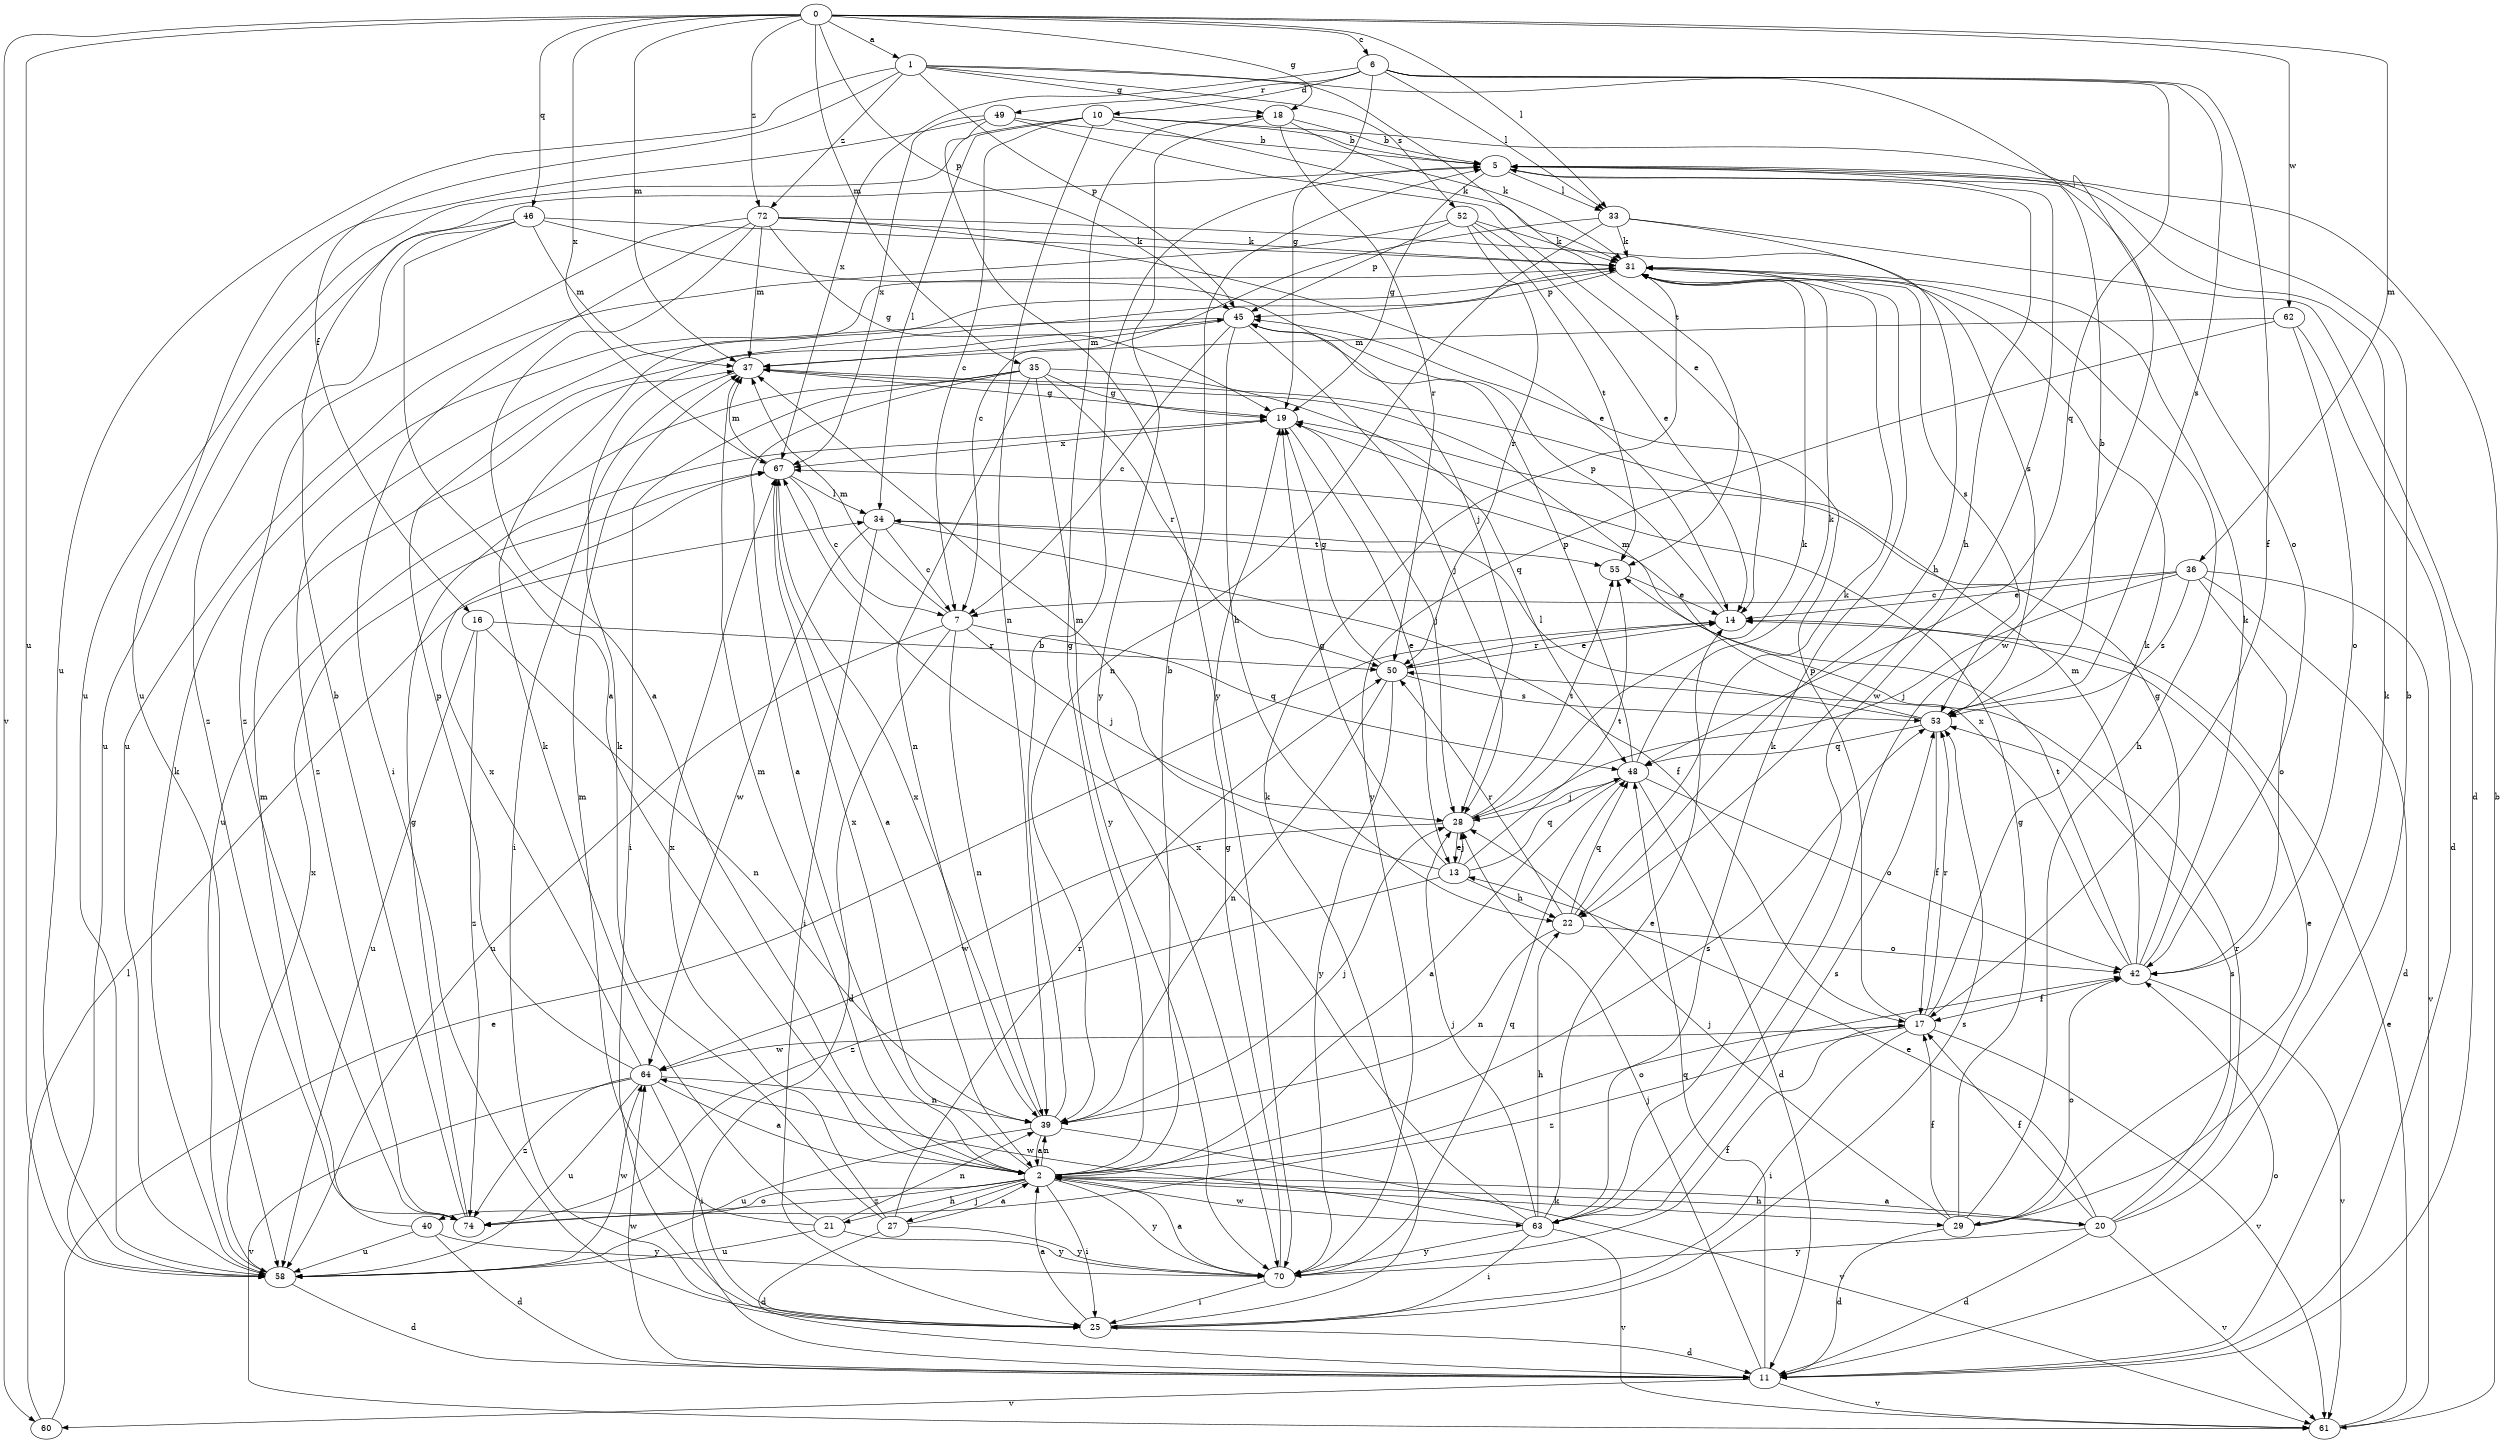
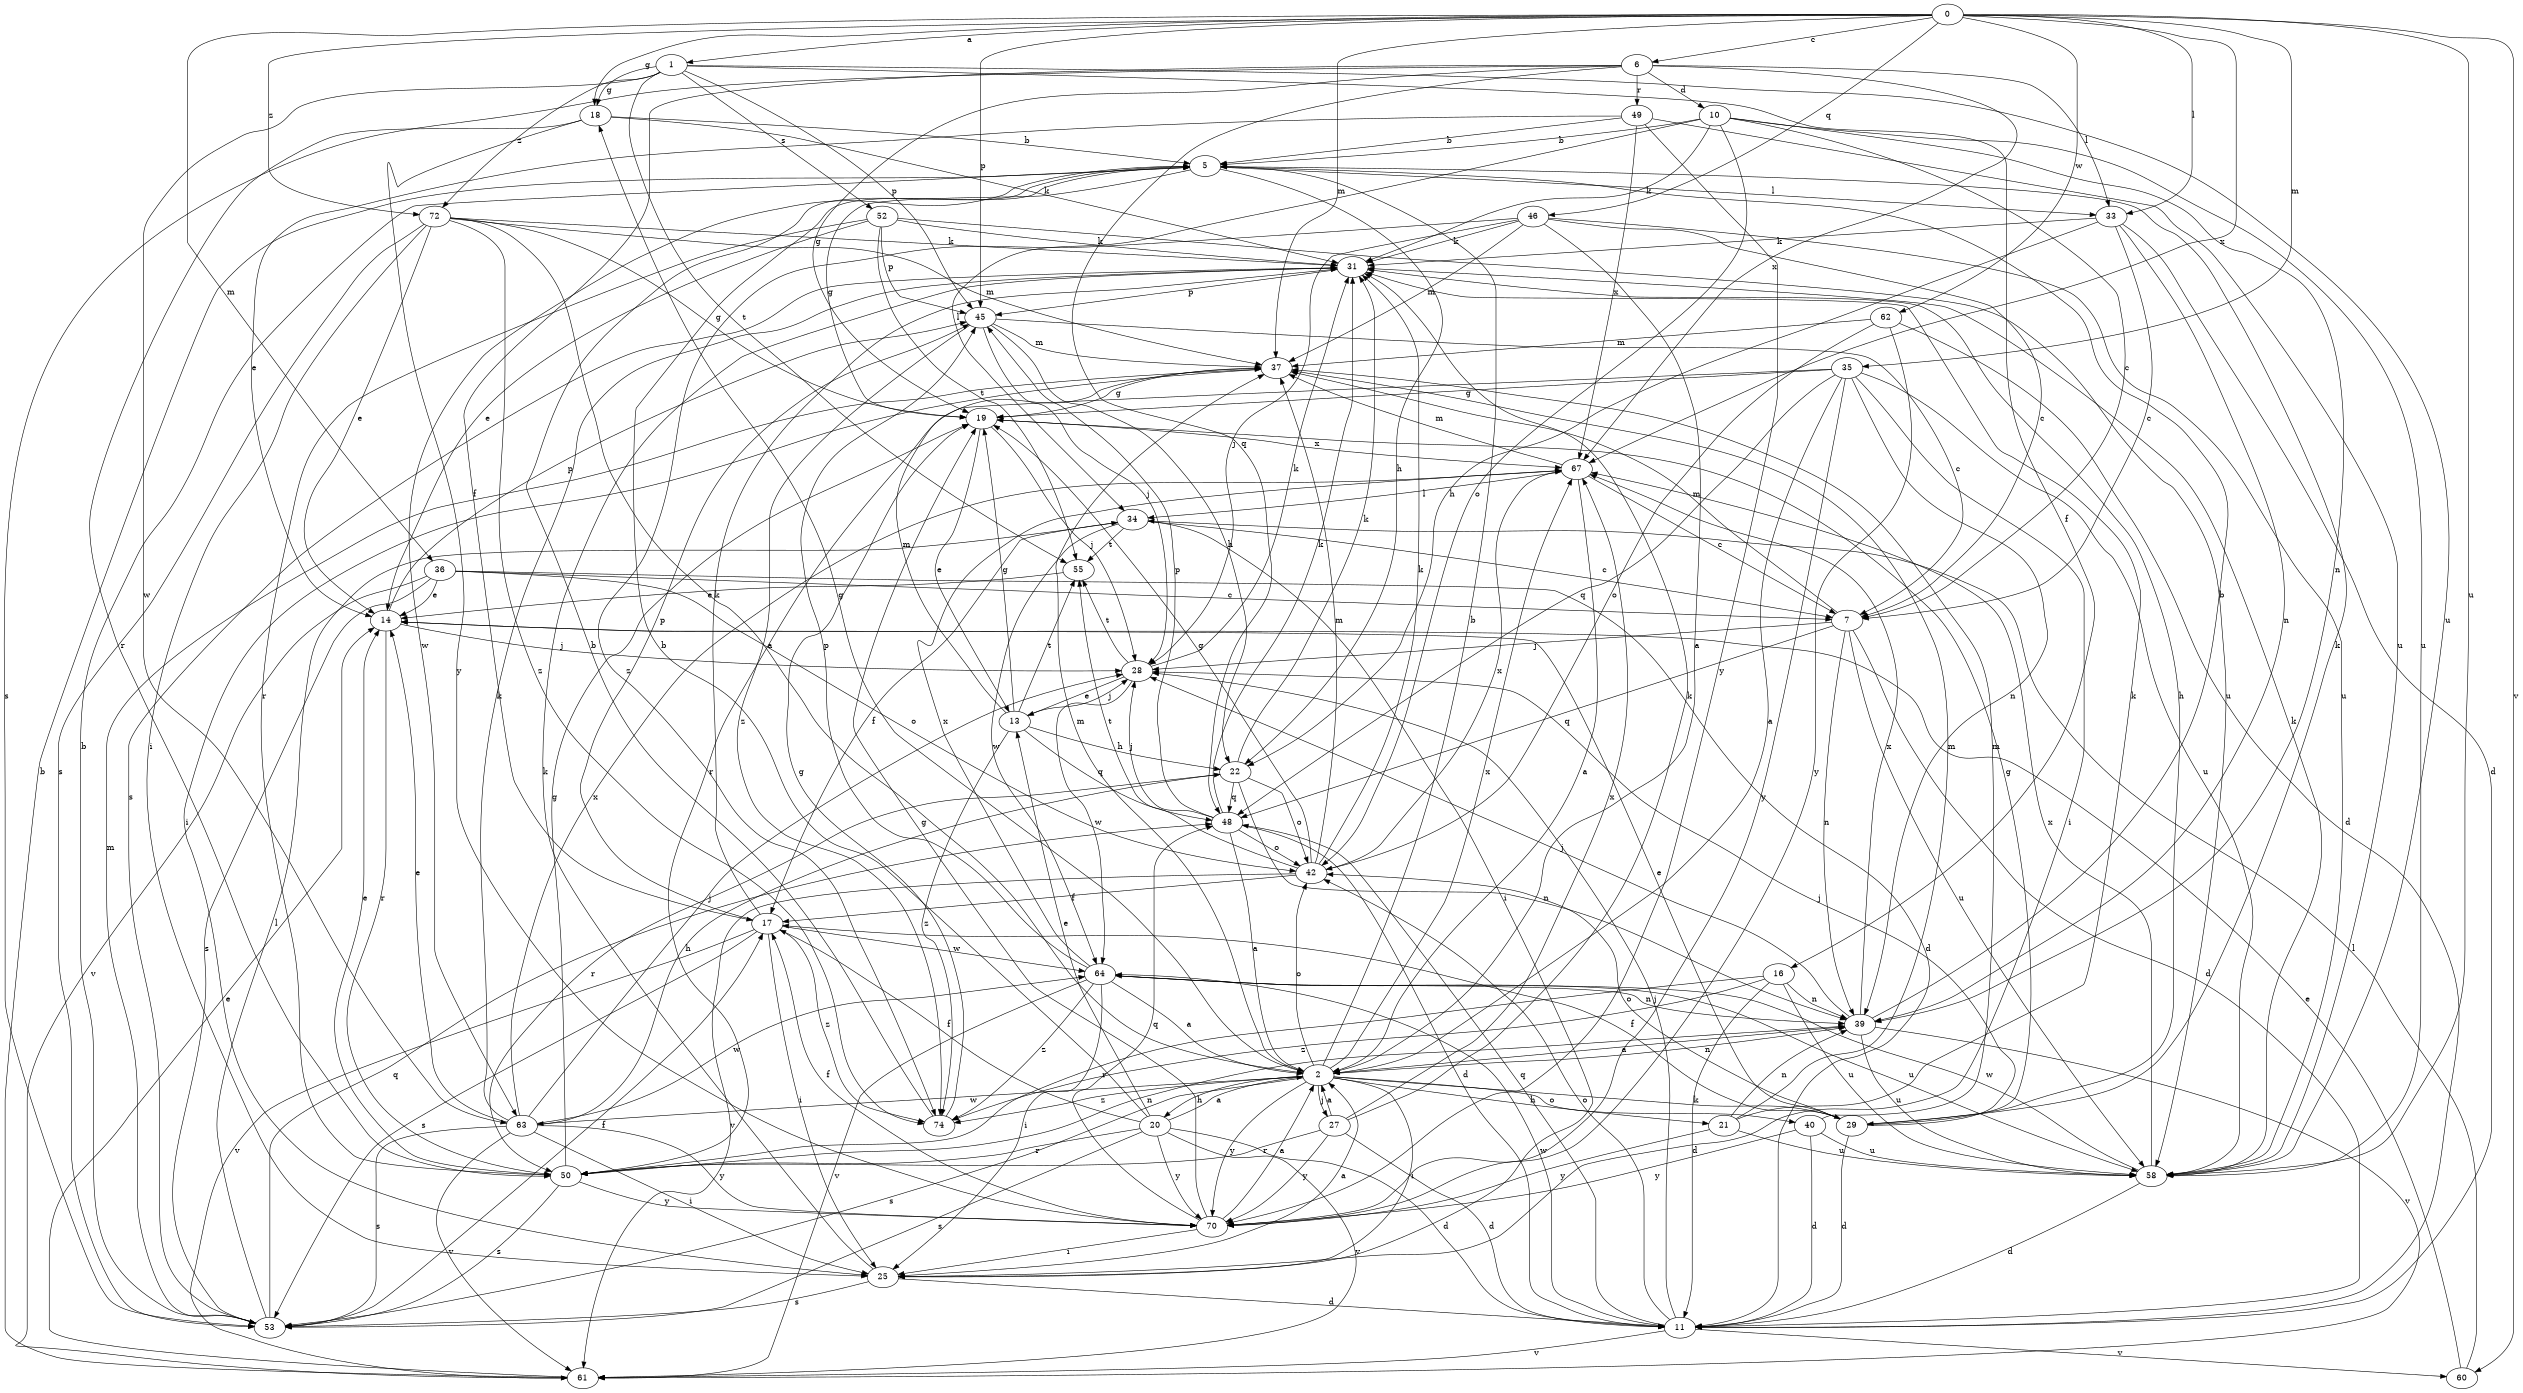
edge "46" -> "7": added, label "c"
edge "36" -> "28": now "14" -> "28"
edge "17" -> "53": label "r" -> "s"
edge "16" -> "11": added, label "d"
